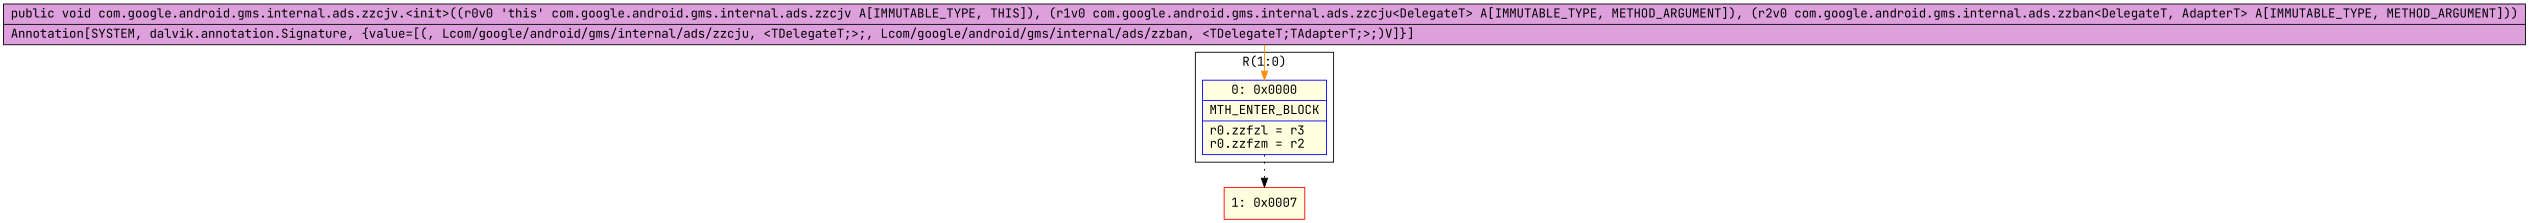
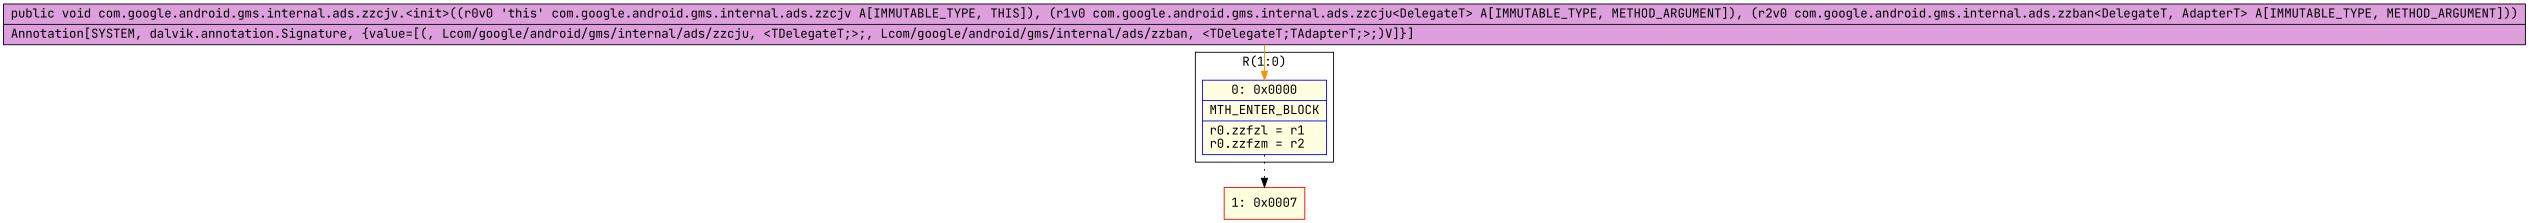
node "0: 0x0000": text "r0.zzfzl = r3" -> "r0.zzfzl = r1"
